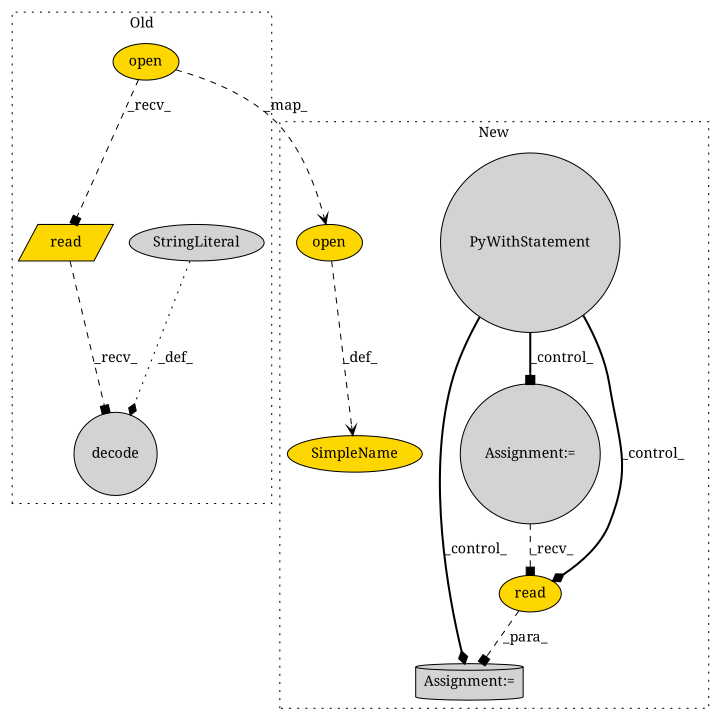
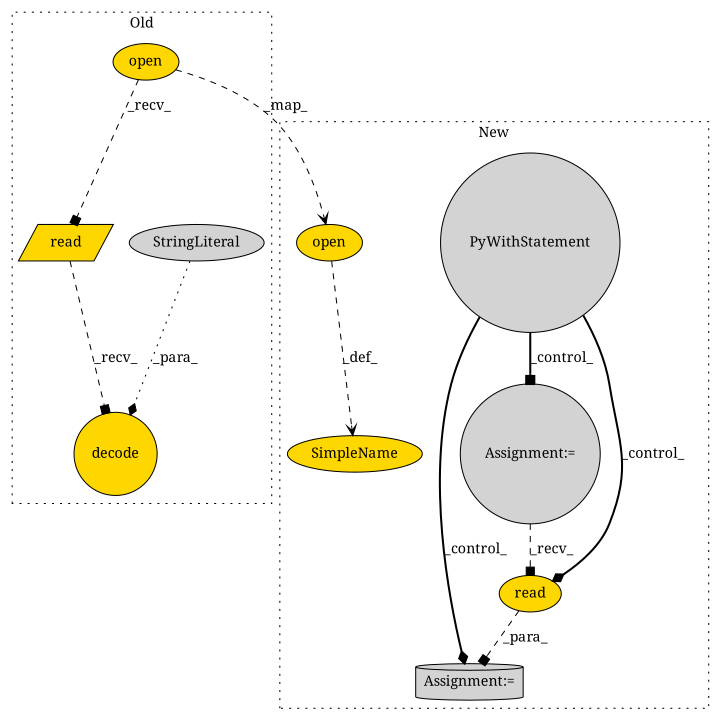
edge "StringLiteral" -> "decode": label "_def_" -> "_para_"
node "decode": fillcolor lightgrey -> gold
